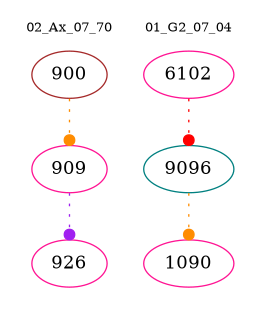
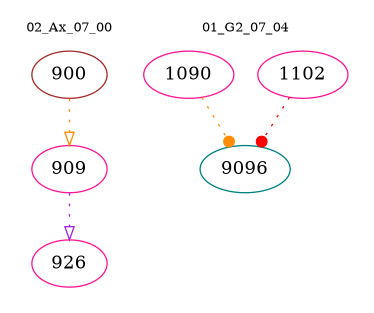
cluster "02_Ax_07_70": label "02_Ax_07_70" -> "02_Ax_07_00"
node "6102": label "6102" -> "1102"
edge "900" -> "909": arrowhead dot -> onormal
edge "909" -> "926": arrowhead dot -> onormal
edge "9096" -> "1090": reversed
